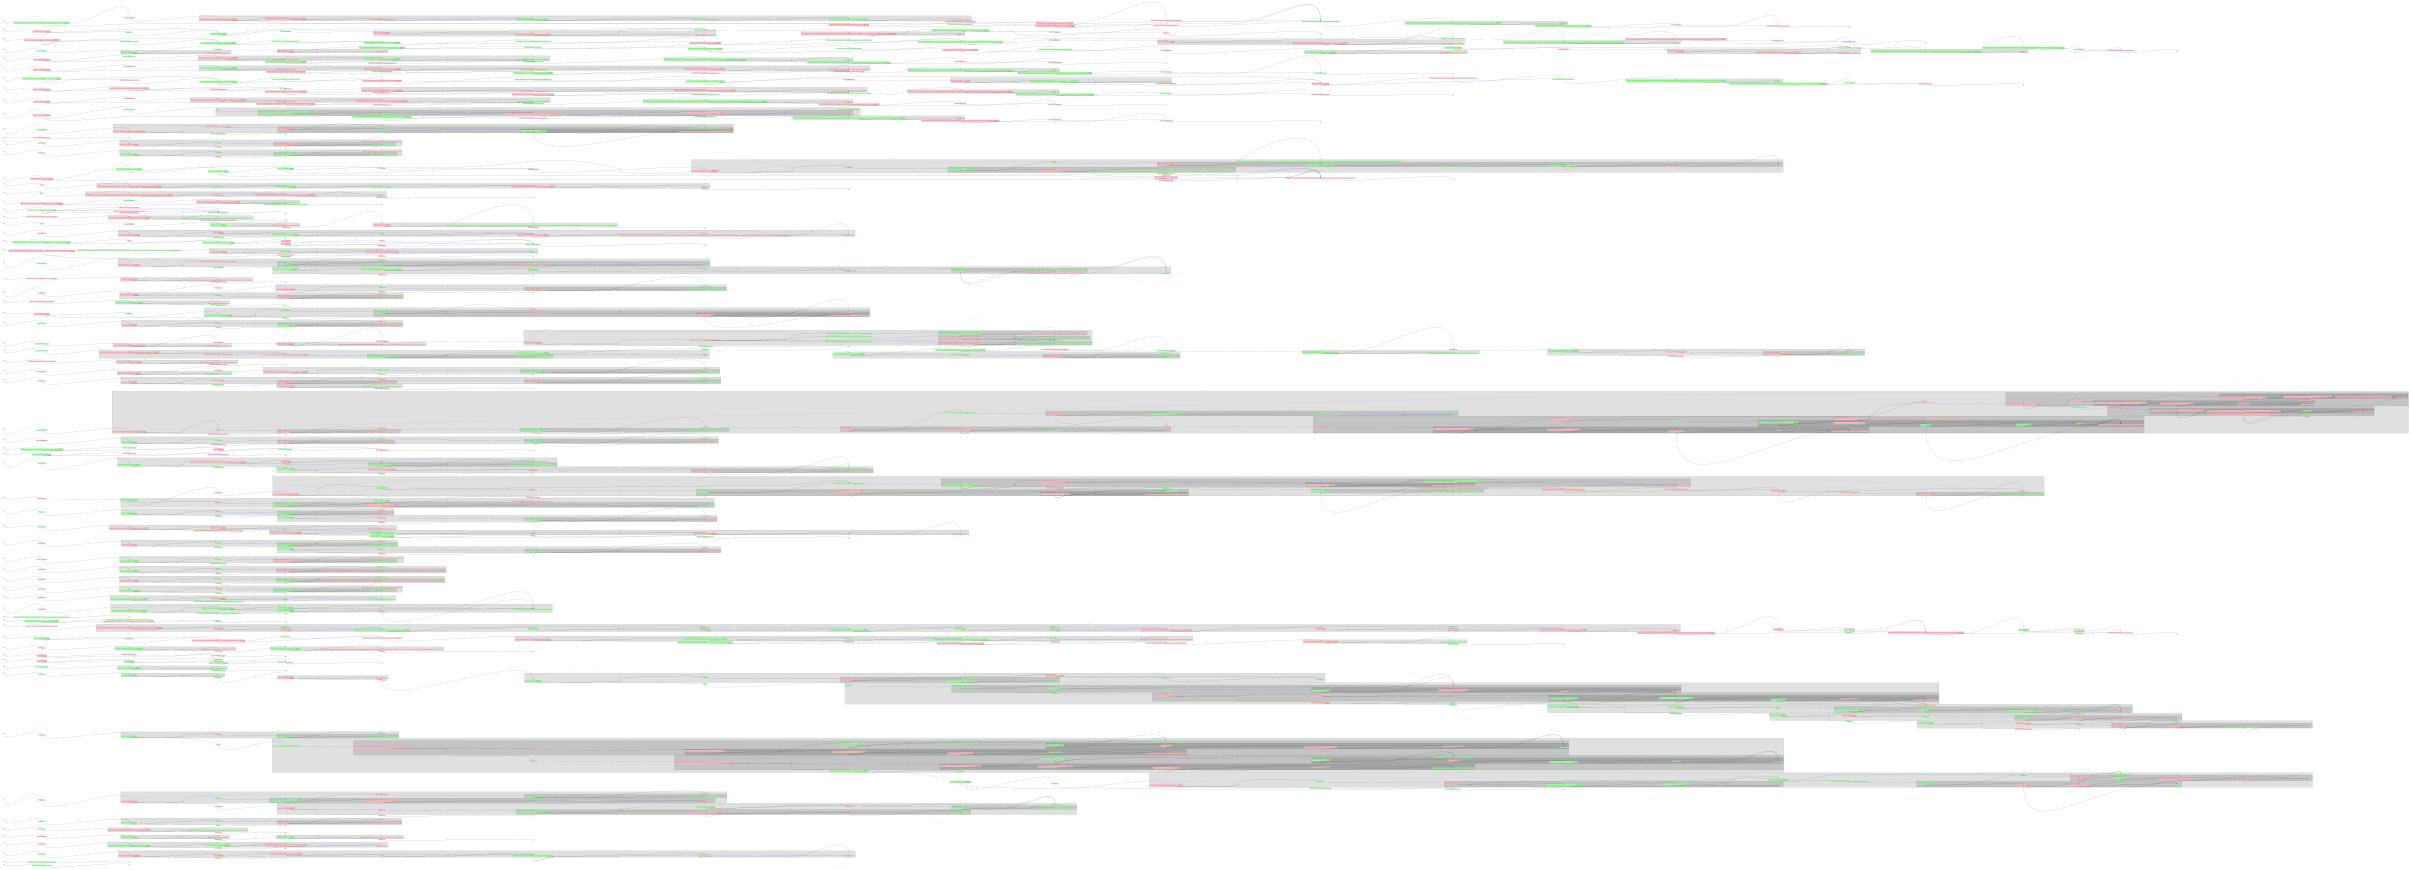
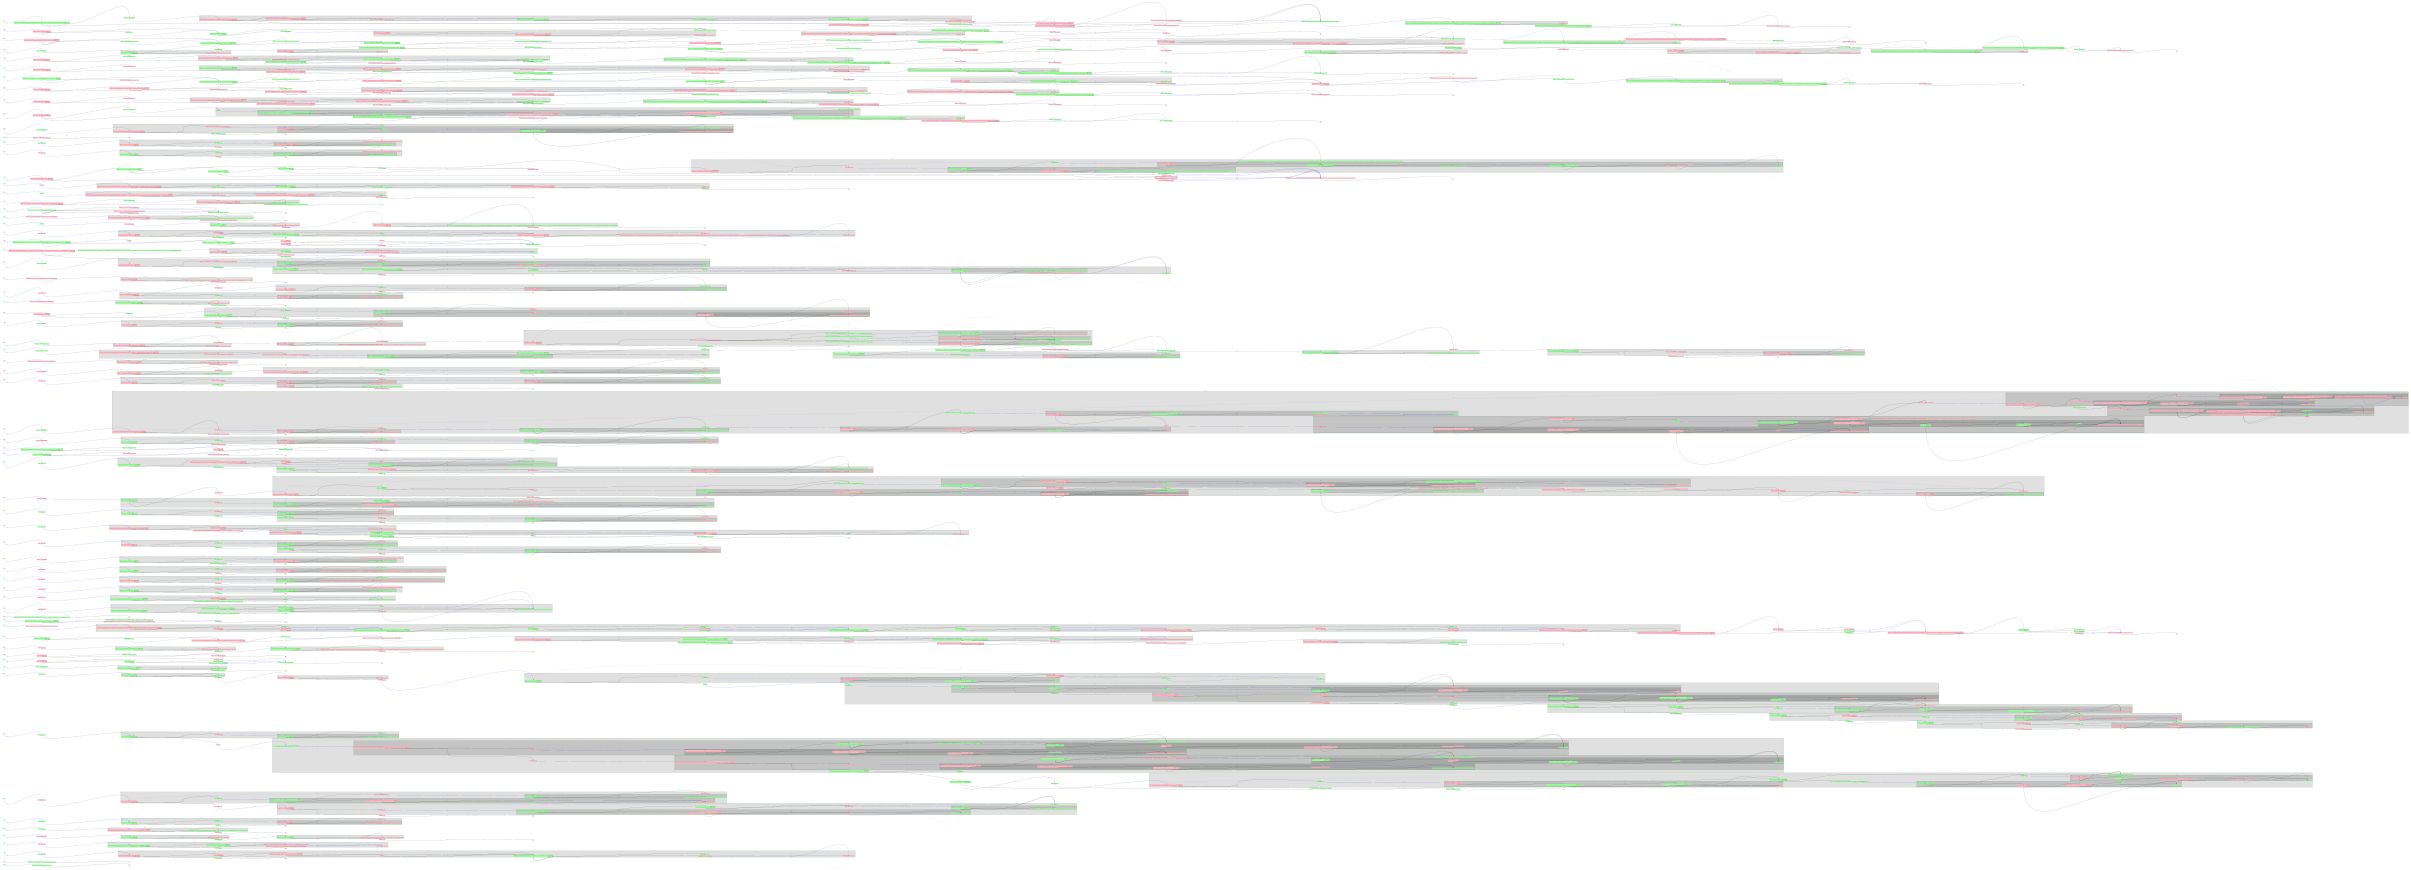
node "FREQ:2077": fillcolor lightpink -> palegreen
